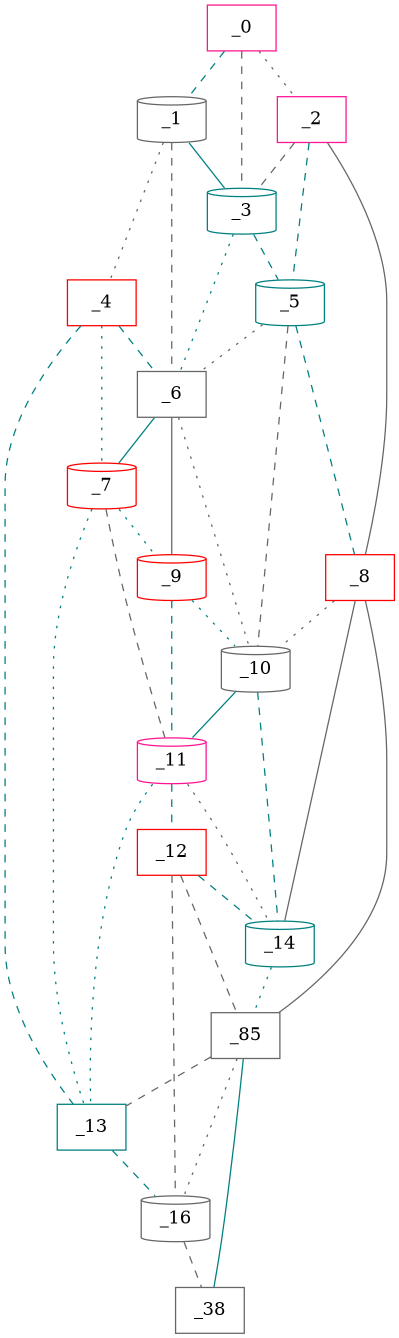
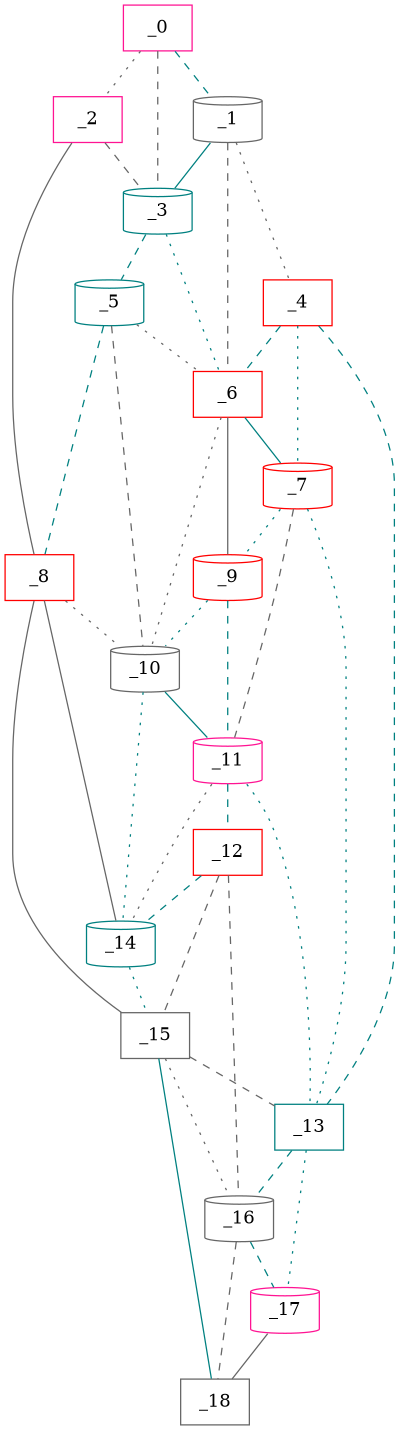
edge "_2" -- "_5": removed
node "_6": color gray40 -> red
edge "_10" -- "_14": style dashed -> dotted
node "_85": label "_85" -> "_15"
node "_38": label "_38" -> "_18"
node "_17": added
